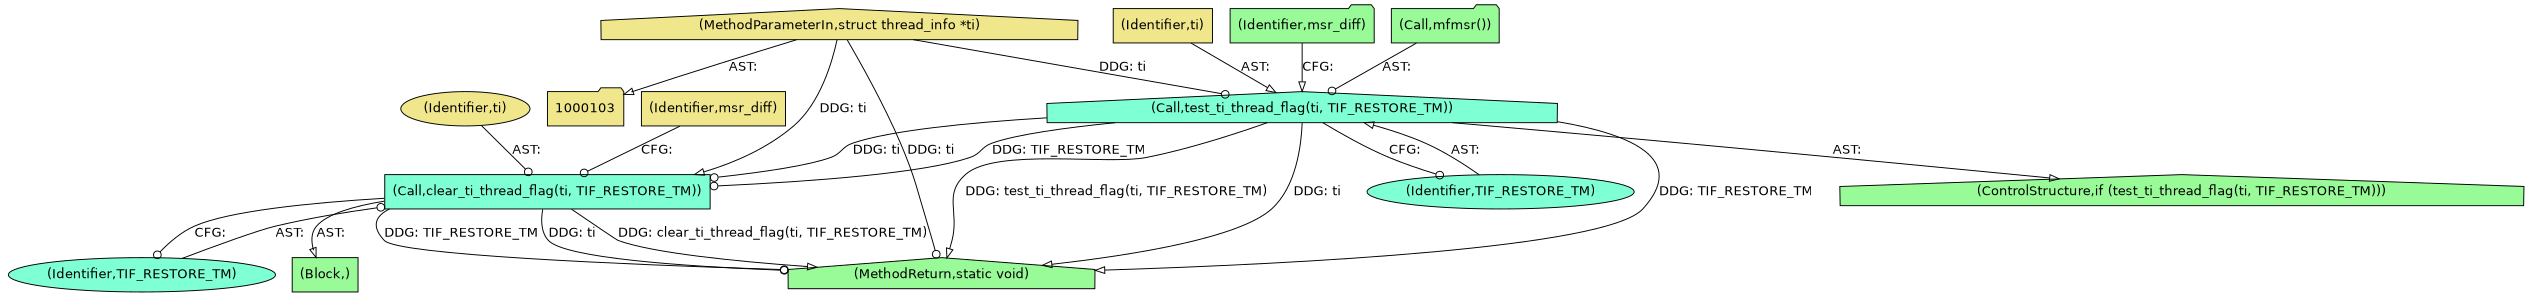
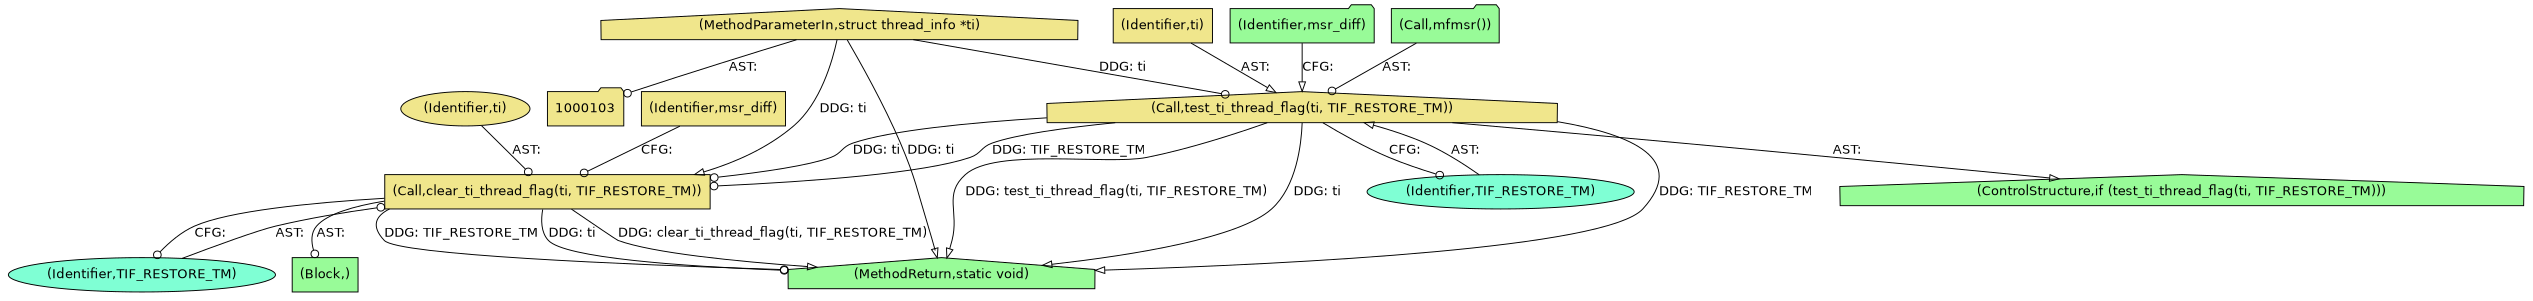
edge "(MethodParameterIn,struct thread_info *ti)" -> "1000103": arrowhead onormal -> odot
node "(Call,test_ti_thread_flag(ti, TIF_RESTORE_TM))": fillcolor aquamarine -> khaki
edge "(MethodParameterIn,struct thread_info *ti)" -> "(MethodReturn,static void)": arrowhead odot -> onormal
node "(Call,clear_ti_thread_flag(ti, TIF_RESTORE_TM))": fillcolor aquamarine -> khaki
edge "(Call,clear_ti_thread_flag(ti, TIF_RESTORE_TM))" -> "(Block,)": arrowhead onormal -> odot
